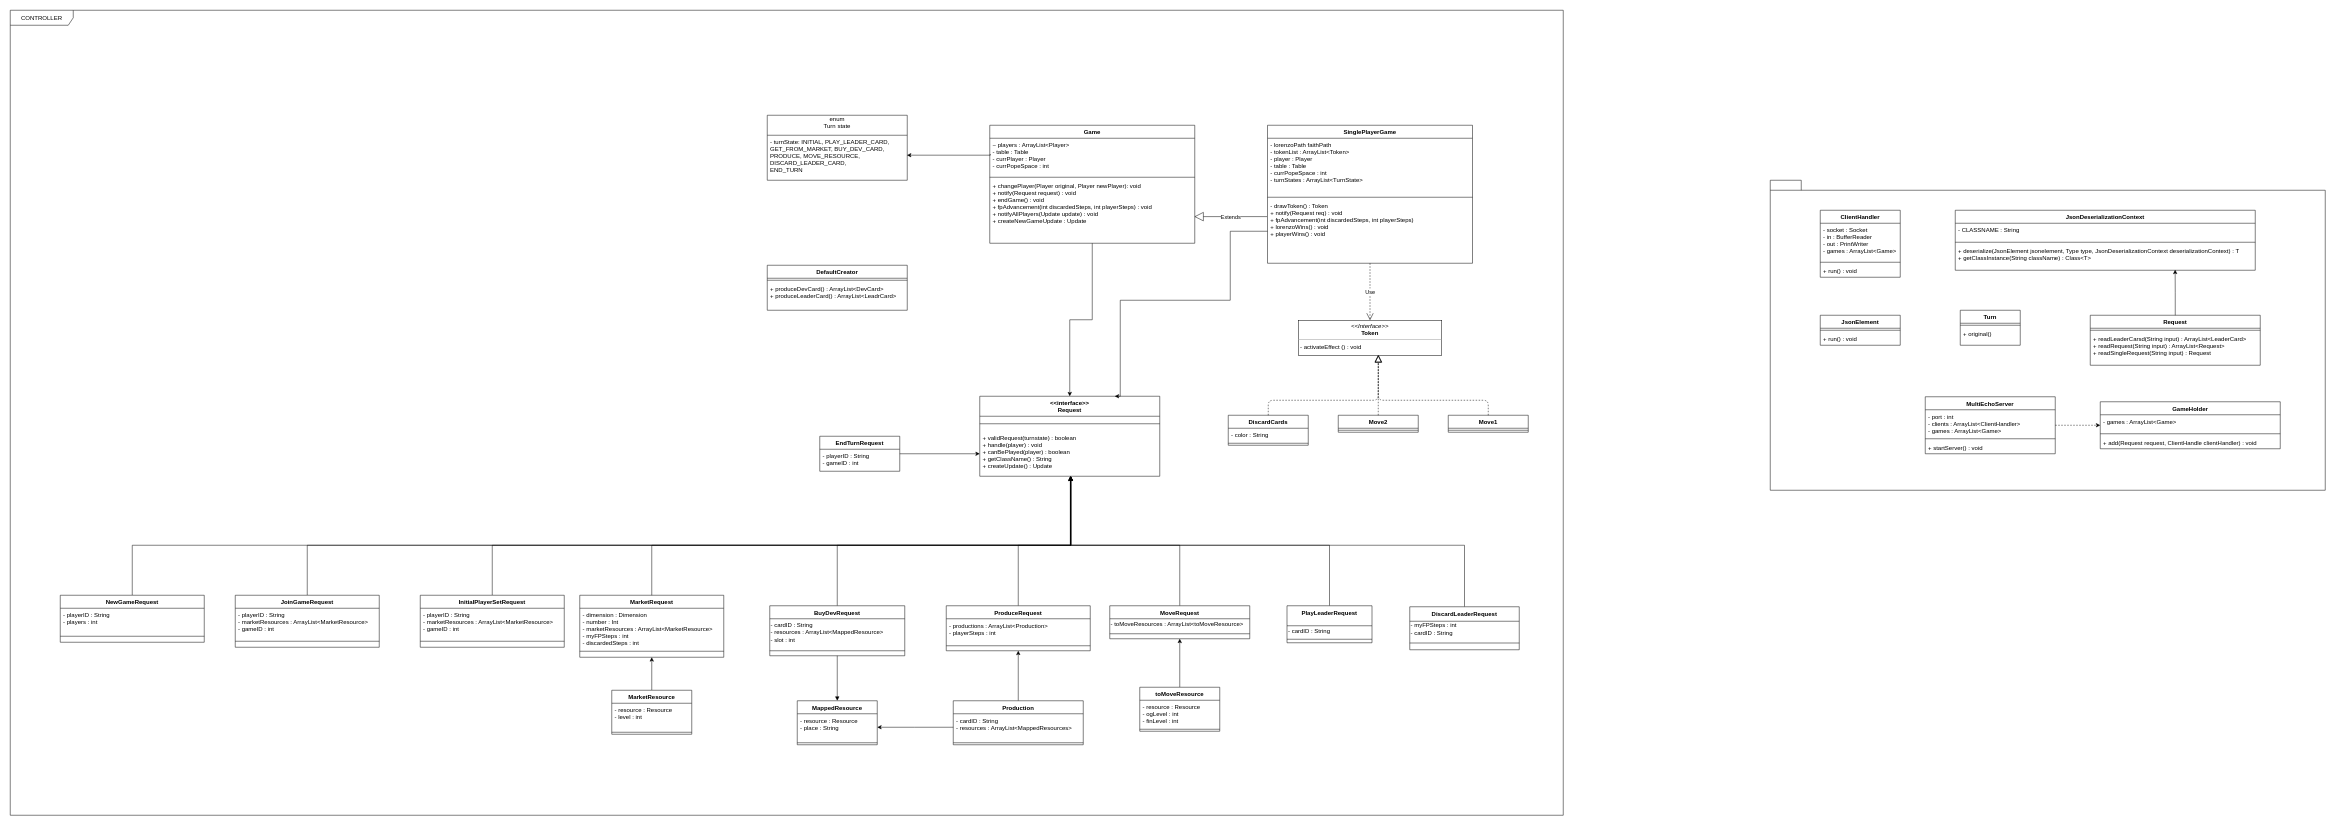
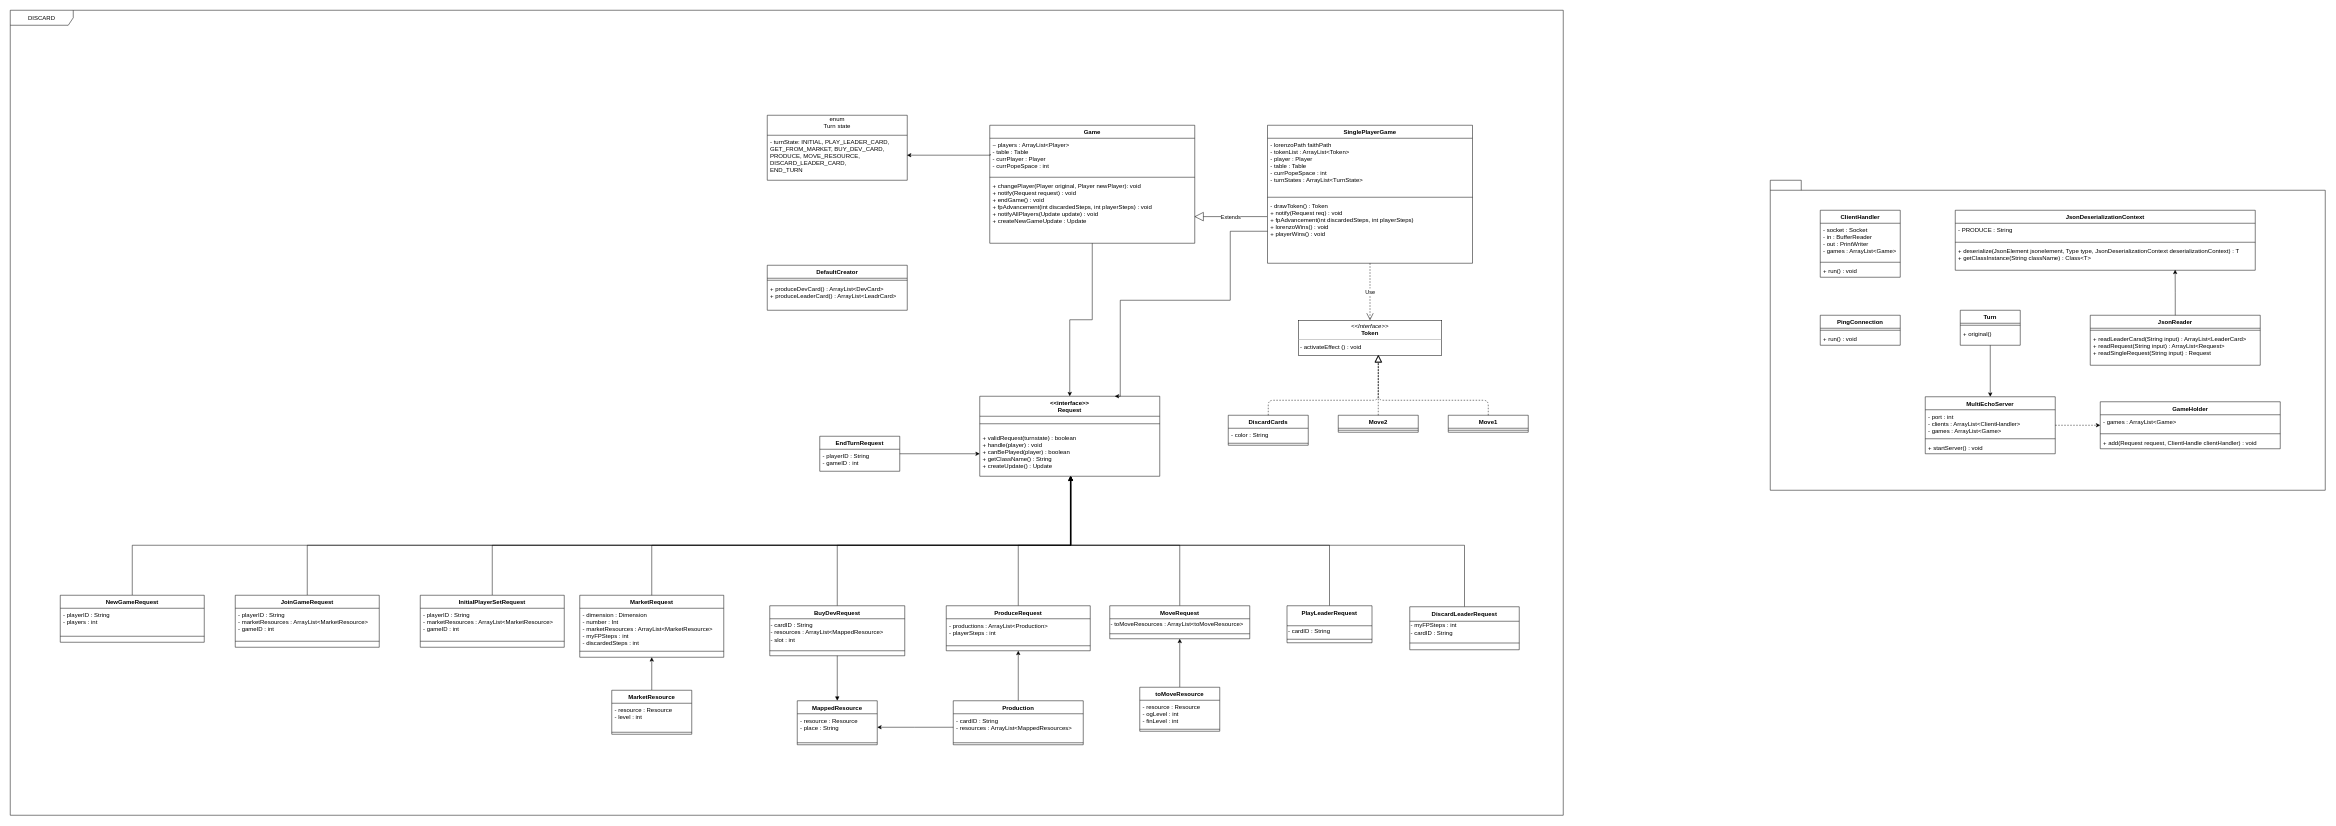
node "CONTROLLER": label "CONTROLLER" -> "DISCARD"
node "- CLASSNAME : String": label "- CLASSNAME : String" -> "- PRODUCE : String"
node "JsonElement": label "JsonElement" -> "PingConnection"
node "Request": label "Request" -> "JsonReader"
edge "Turn" -> "MultiEchoServer": added
